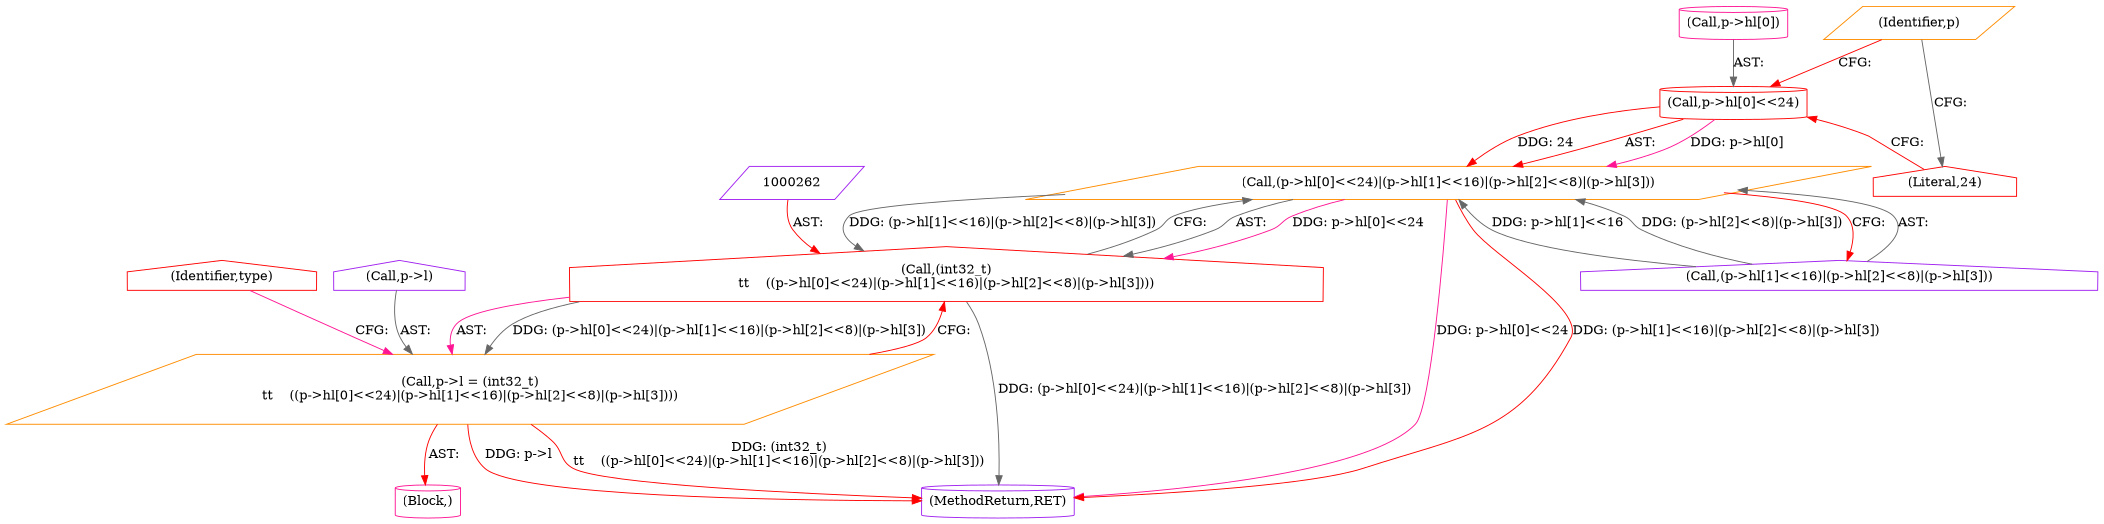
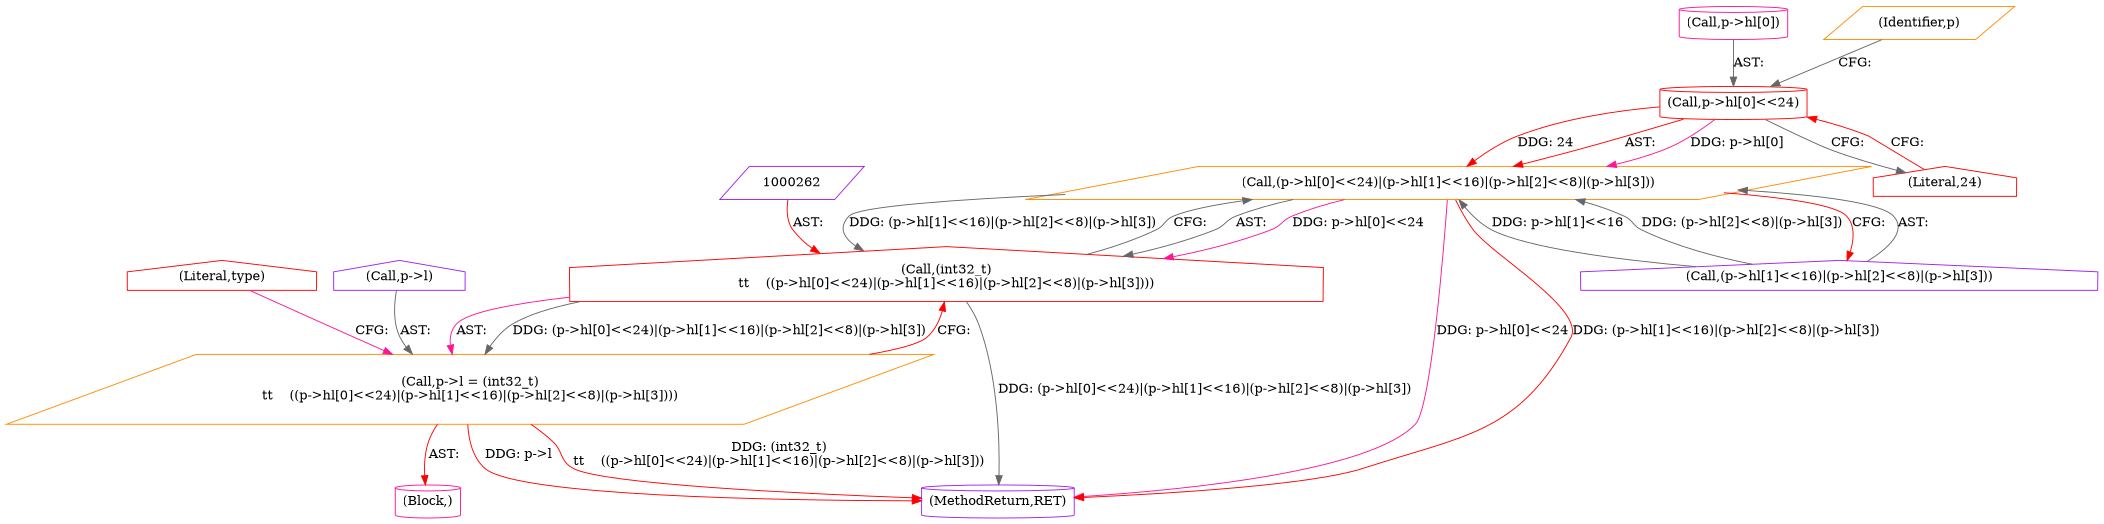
edge "(Identifier,p)" -> "(Call,p->hl[0]<<24)": color red -> gray40
edge "(Identifier,p)" -> "(Literal,24)": now "(Call,p->hl[0]<<24)" -> "(Literal,24)"
node "(Identifier,type)": label "(Identifier,type)" -> "(Literal,type)"
